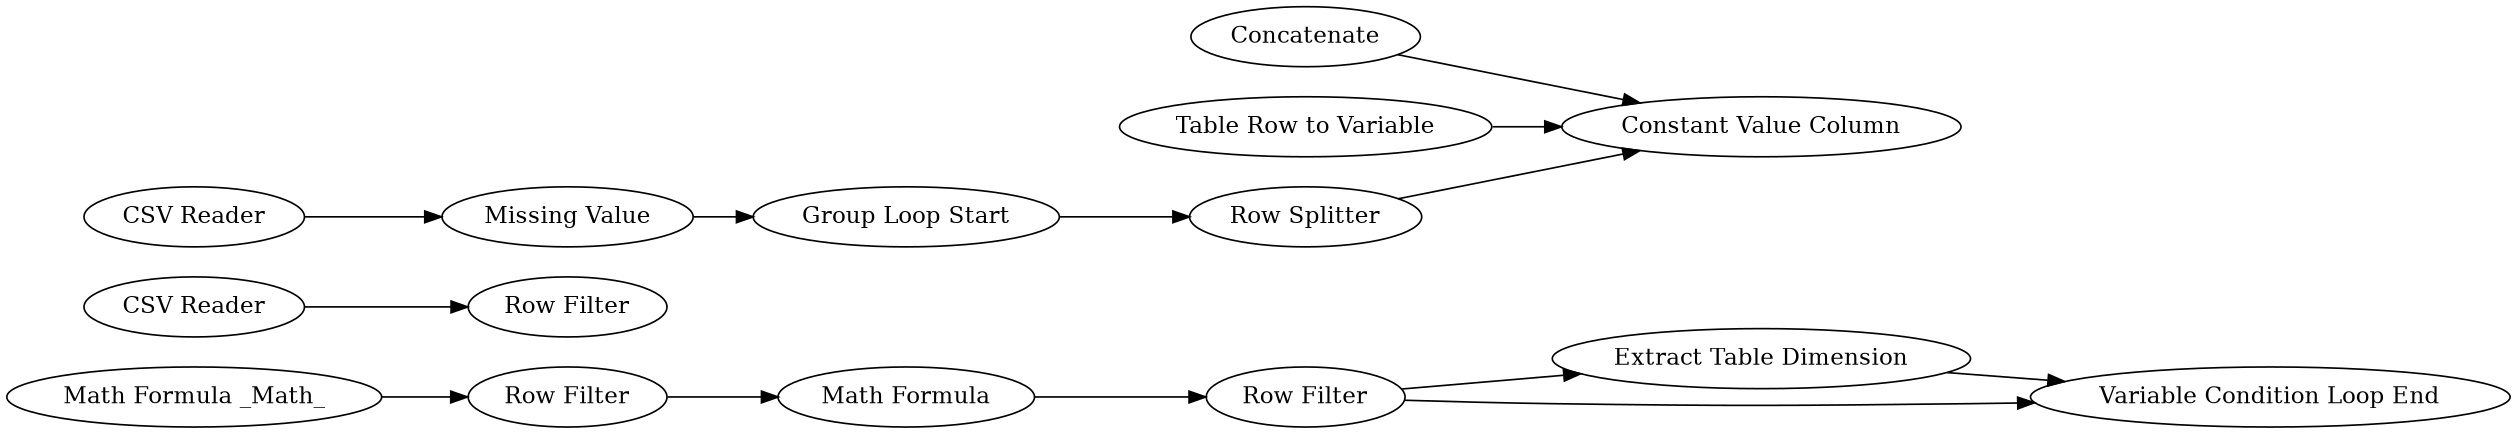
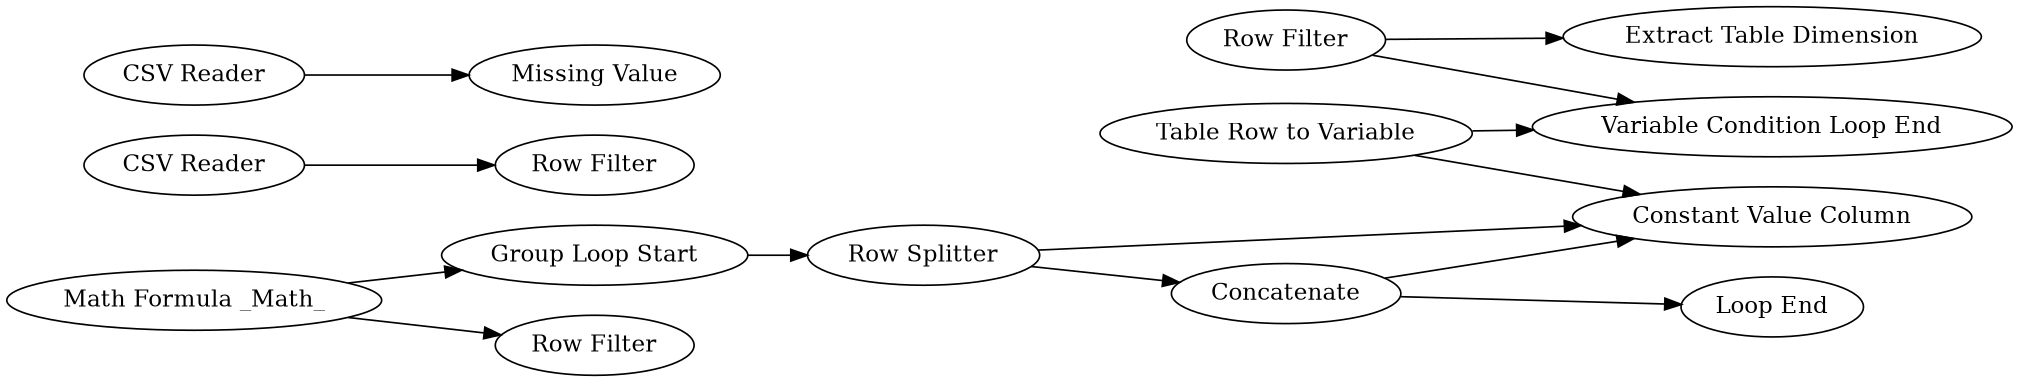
edge "Missing Value" -> "Group Loop Start": now "Math Formula _Math_" -> "Group Loop Start"
edge "Row Splitter" -> "Concatenate": added
node "Loop End": added
edge "Extract Table Dimension" -> "Variable Condition Loop End": now "Table Row to Variable" -> "Variable Condition Loop End"
node "Math Formula": removed
